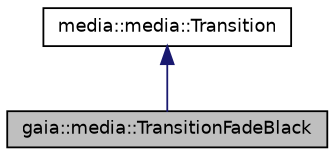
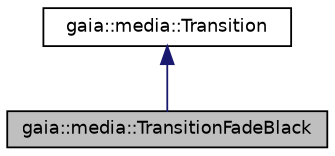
node "media::media::Transition": label "media::media::Transition" -> "gaia::media::Transition"
